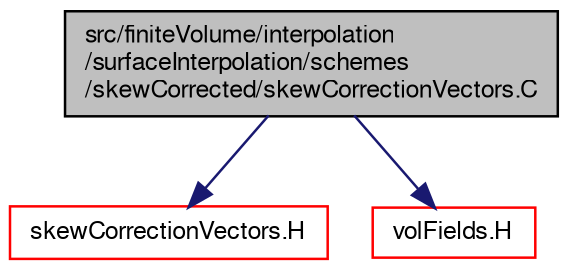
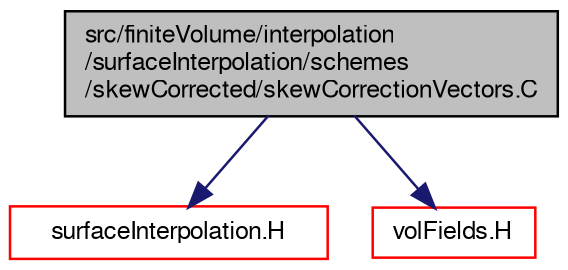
node "skewCorrectionVectors.H": label "skewCorrectionVectors.H" -> "surfaceInterpolation.H"
